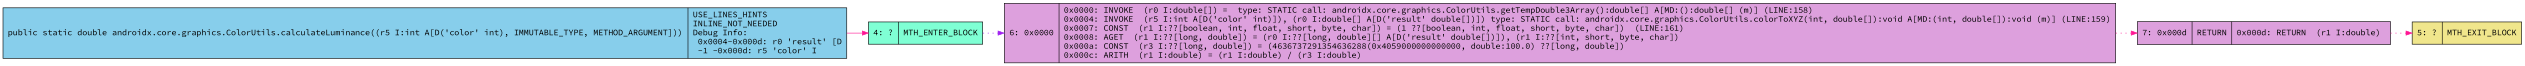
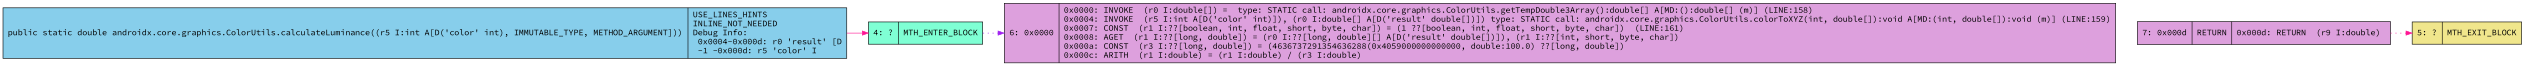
edge "6: 0x0000" -> "7: 0x000d": removed
node "7: 0x000d": text "0x000d: RETURN  (r1 I:double)" -> "0x000d: RETURN  (r9 I:double)"
